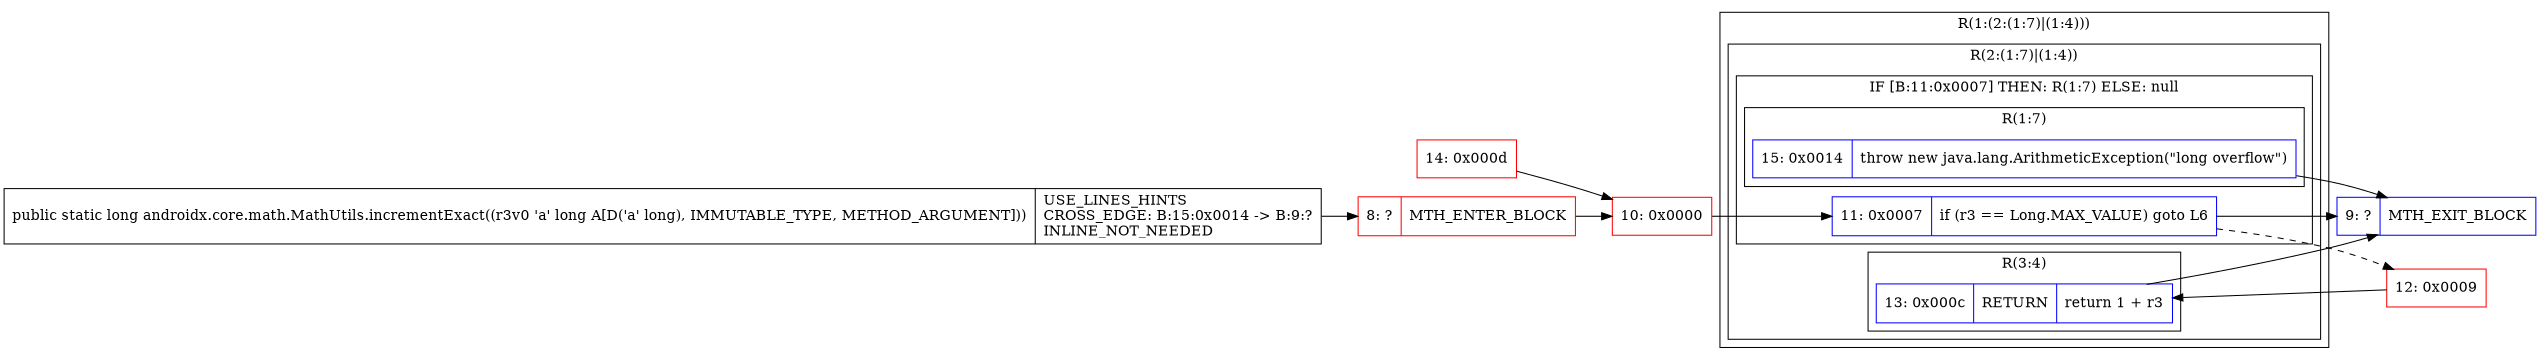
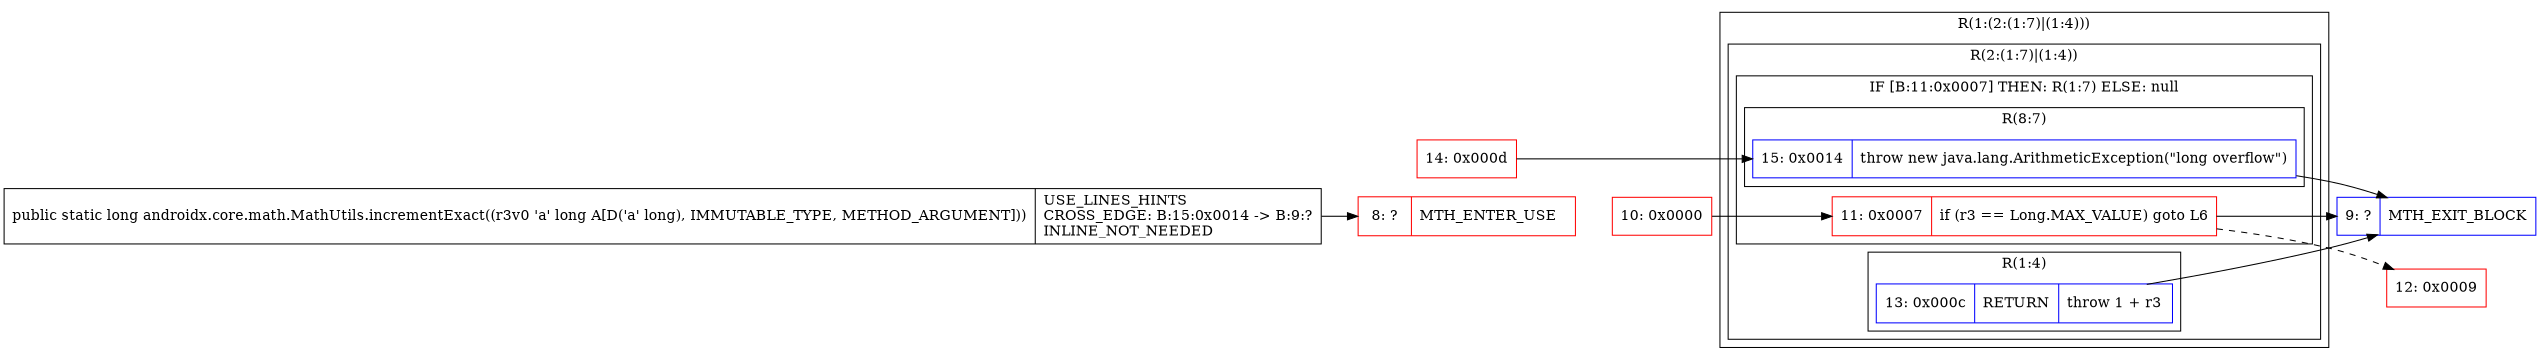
cluster "R(1:7)": label "R(1:7)" -> "R(8:7)"
edge "14: 0x000d" -> "10: 0x0000": now "14: 0x000d" -> "15: 0x0014"
node "8: ?": text "MTH_ENTER_BLOCK" -> "MTH_ENTER_USE"
edge "8: ?" -> "10: 0x0000": removed
node "11: 0x0007": color blue -> red
cluster "R(3:4)": label "R(3:4)" -> "R(1:4)"
edge "12: 0x0009" -> "13: 0x000c": removed
node "13: 0x000c": text "return 1 + r3" -> "throw 1 + r3"
